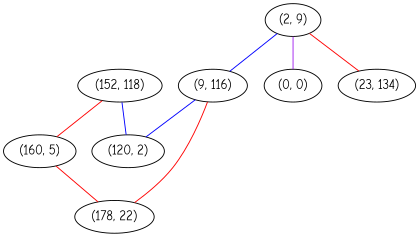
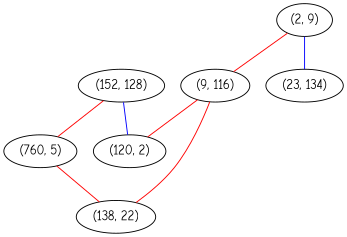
edge "(2, 9)" -- "(9, 116)": color blue -> red
edge "(2, 9)" -- "(23, 134)": color red -> blue
node "(152, 118)": label "(152, 118)" -> "(152, 128)"
node "(0, 0)": removed
edge "(9, 116)" -- "(120, 2)": color blue -> red
node "(160, 5)": label "(160, 5)" -> "(760, 5)"
node "(178, 22)": label "(178, 22)" -> "(138, 22)"
